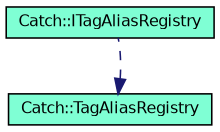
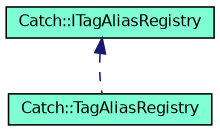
edge "Catch::ITagAliasRegistry" -> "Catch::TagAliasRegistry": reversed
